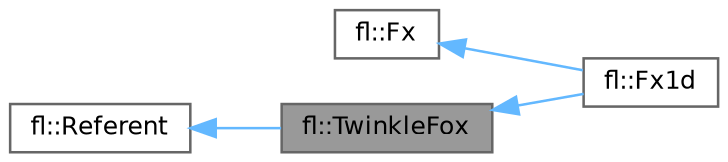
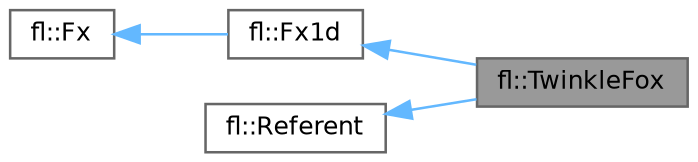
edge "fl::Fx1d" -> "fl::TwinkleFox": reversed
